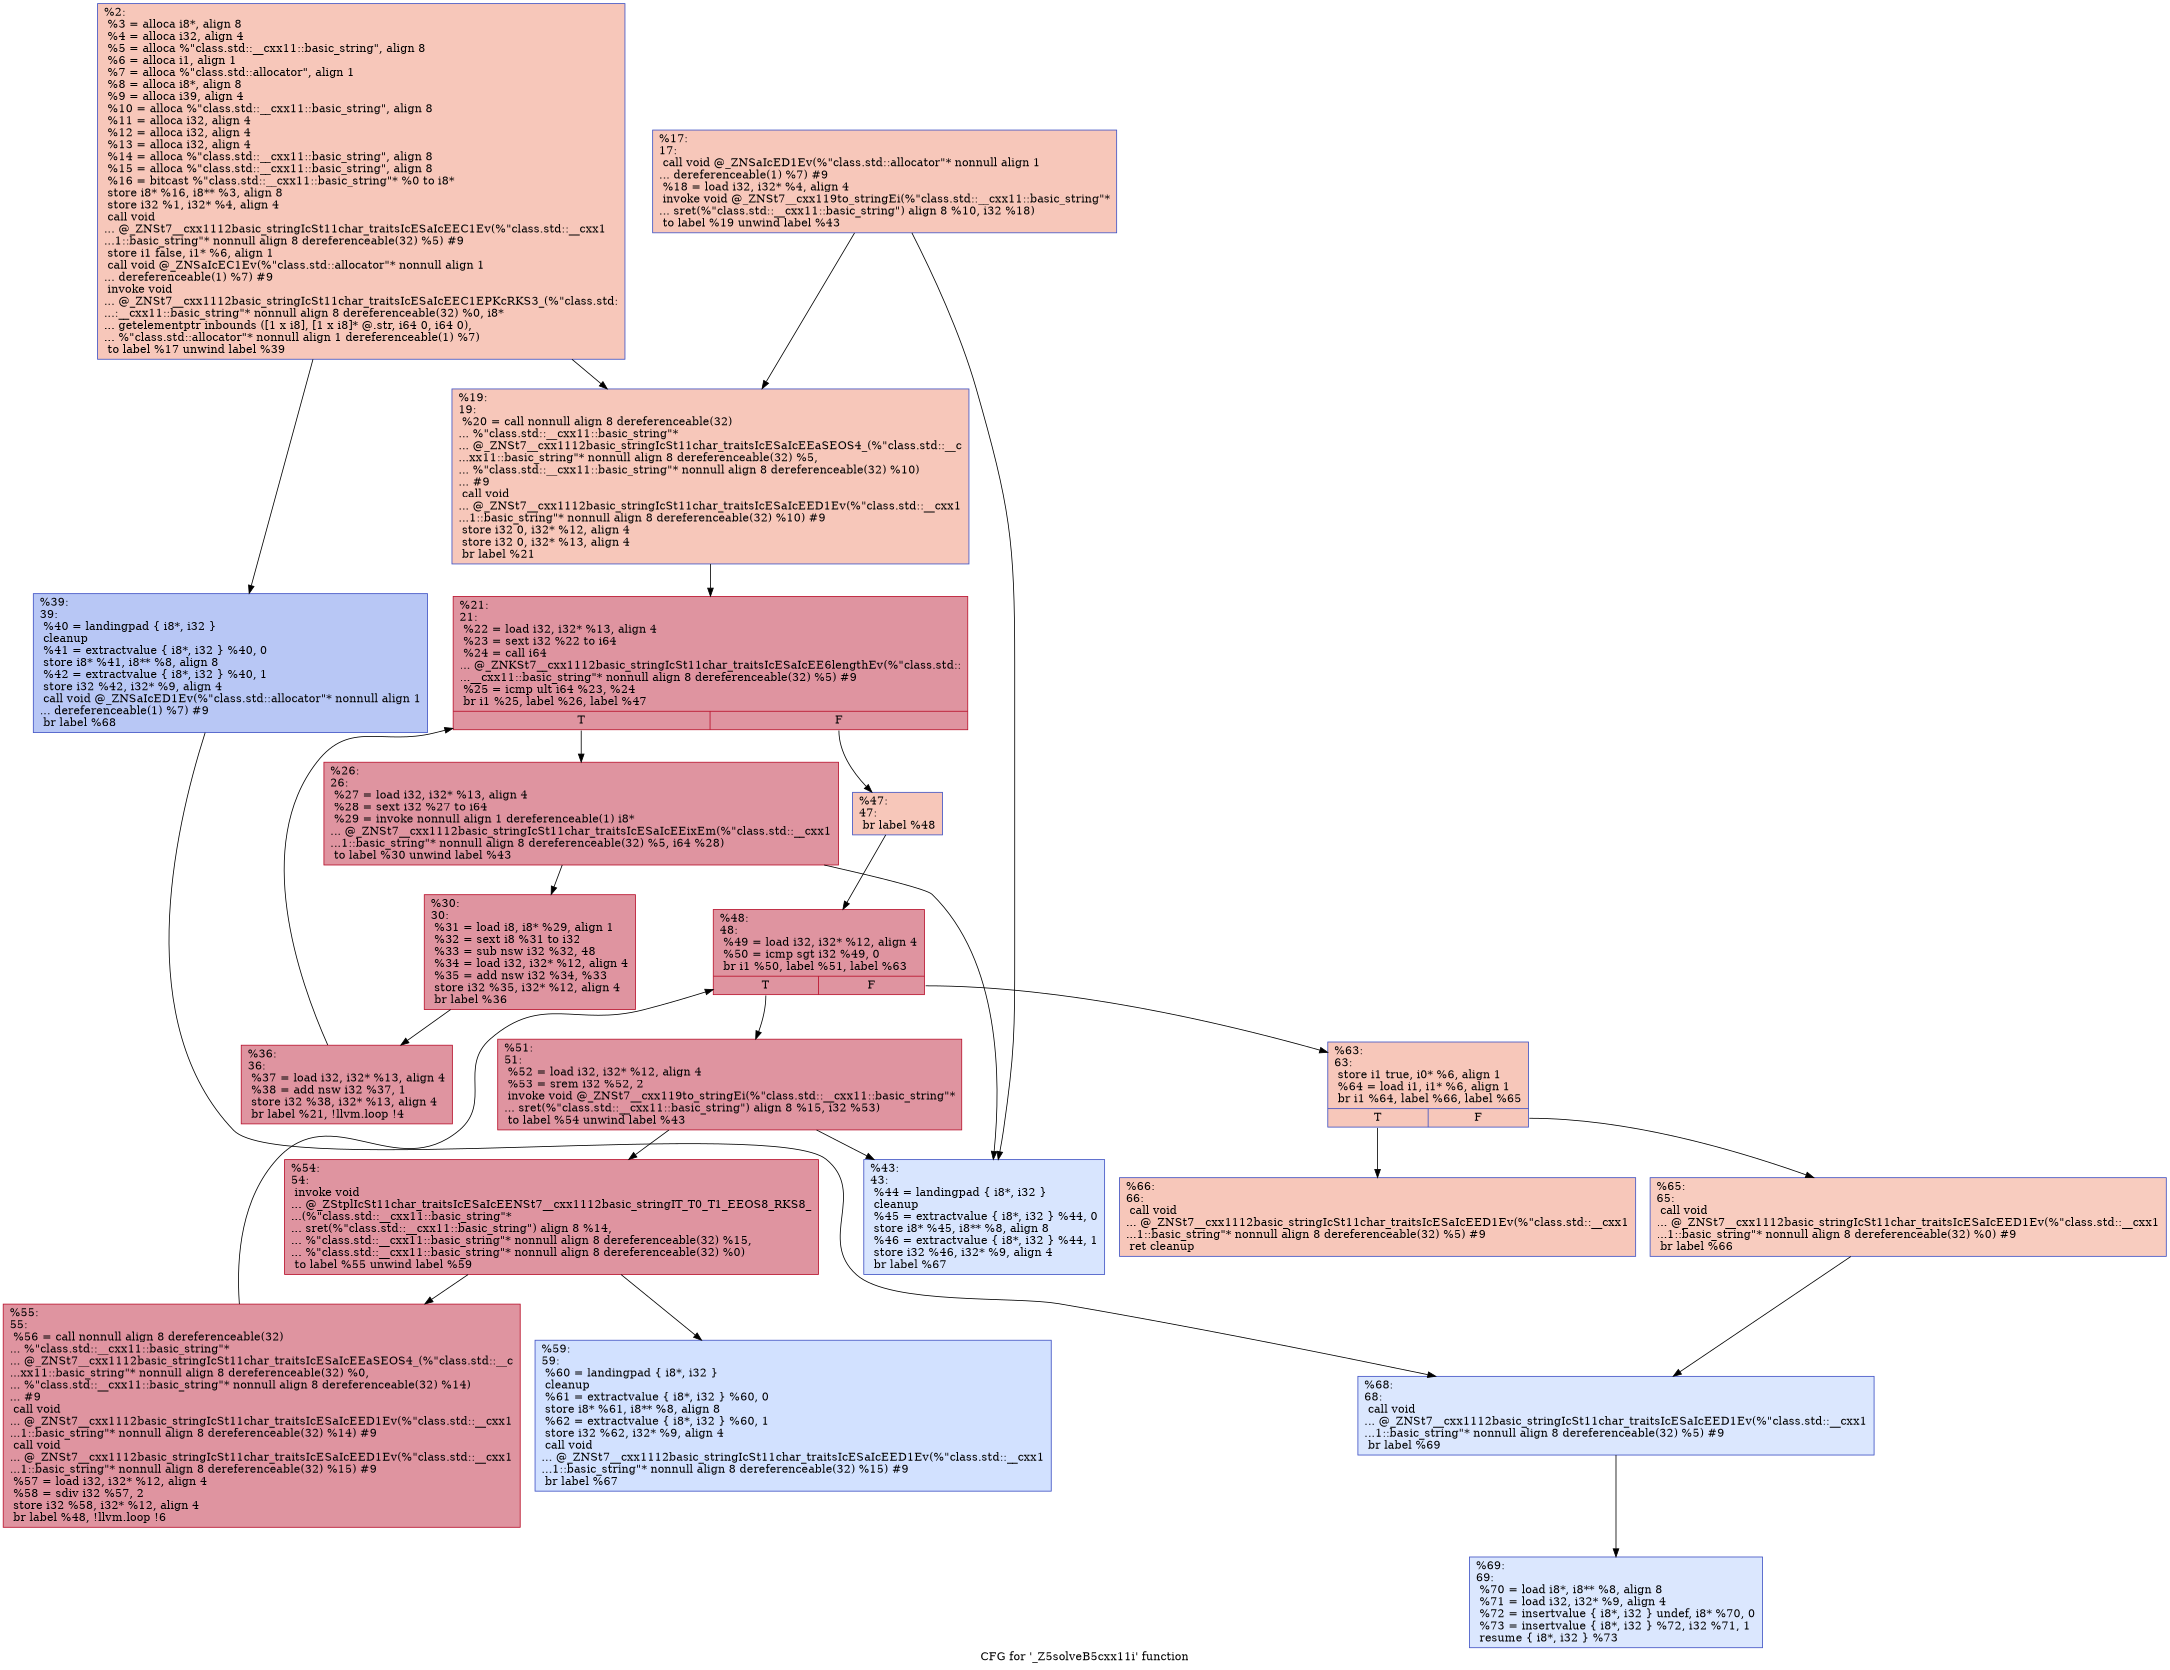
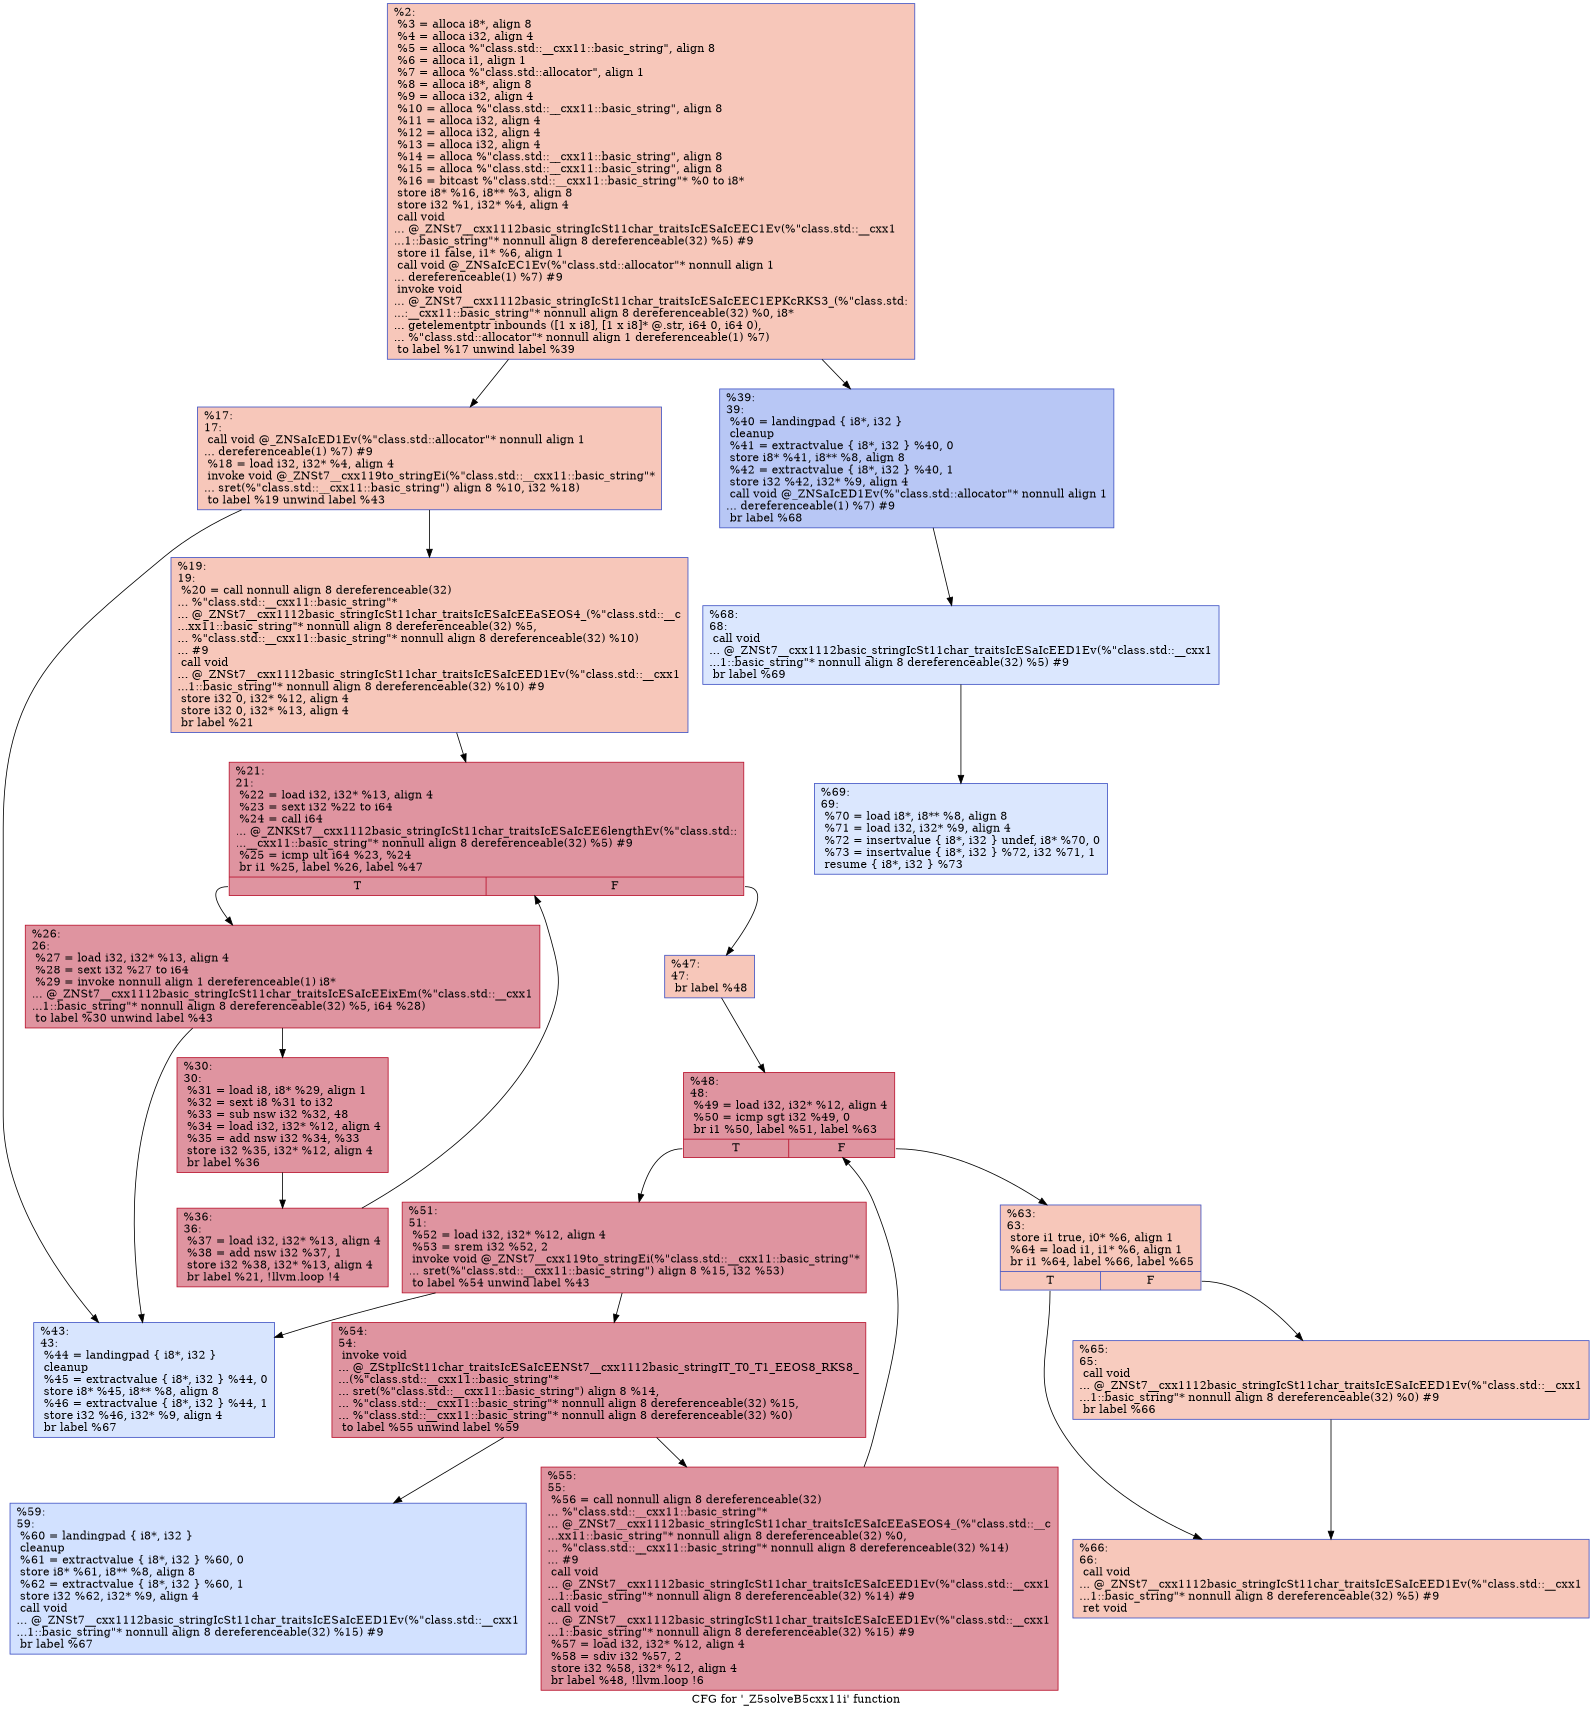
node "%2:": text "%9 = alloca i39, align 4" -> "%9 = alloca i32, align 4"
edge "%2:" -> "%19:": now "%2:" -> "%17:"
node "%66:": text "ret cleanup" -> "ret void"
edge "%65:" -> "%68:": now "%65:" -> "%66:"
